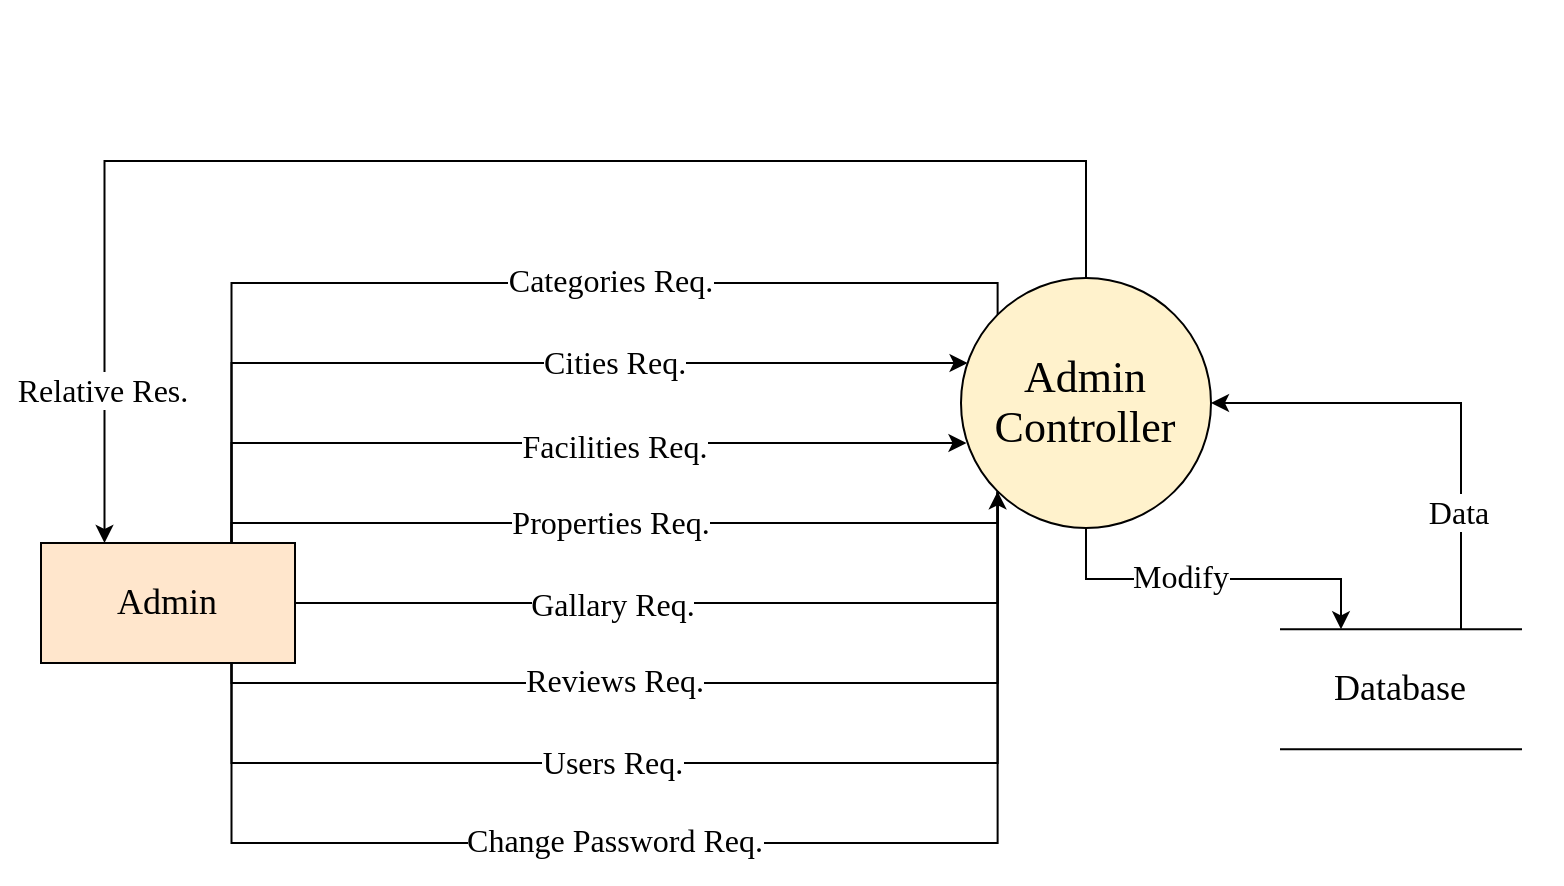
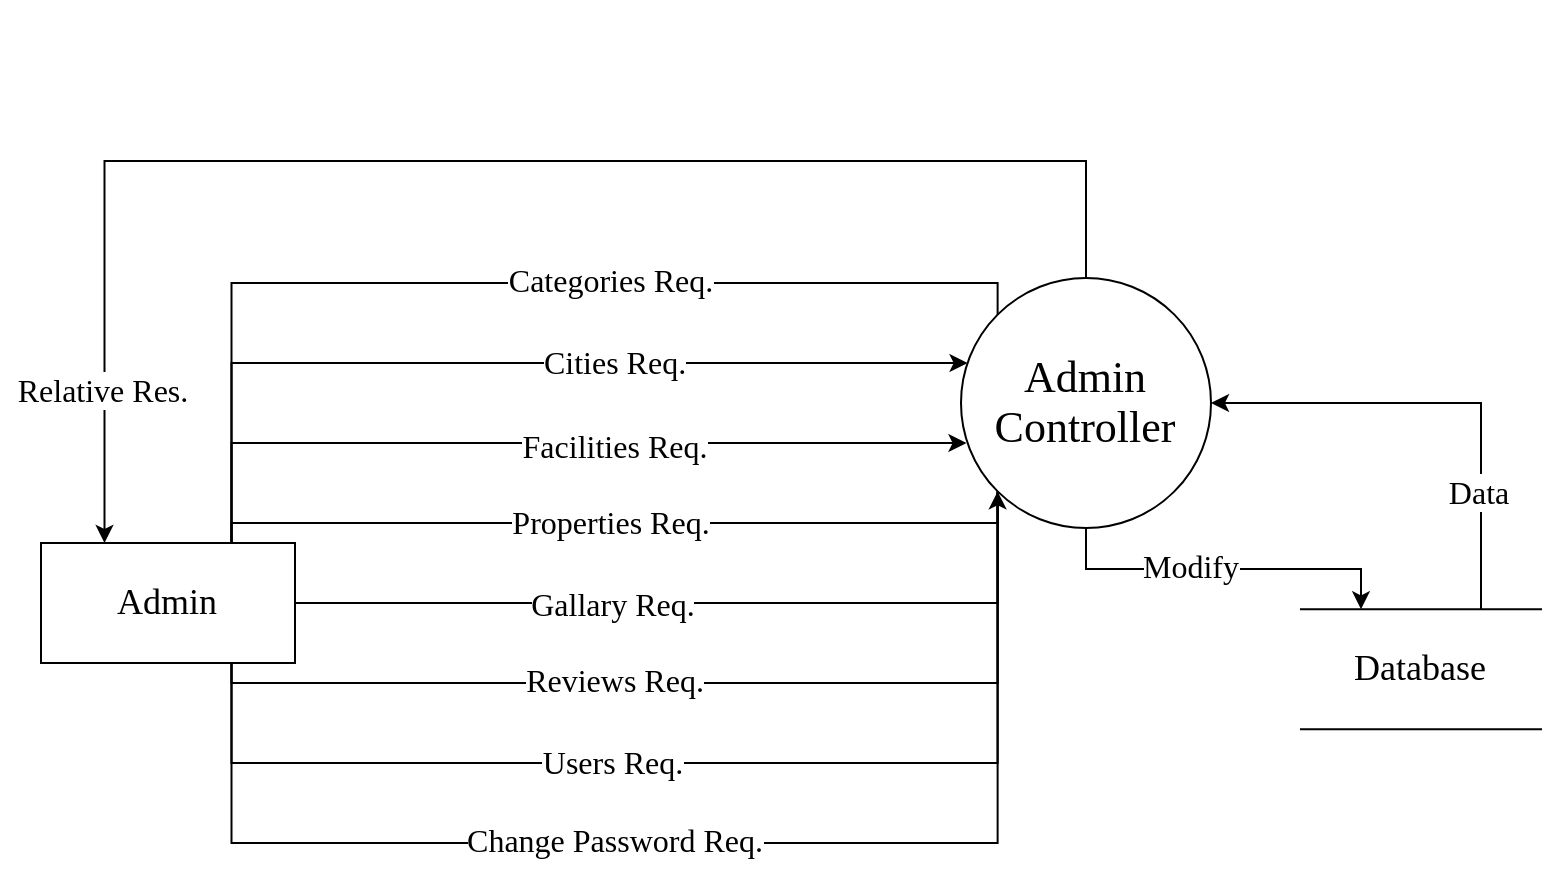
node "Admin Controller": fillcolor #fff2cc -> #ffffff
node "Admin": fillcolor #ffe6cc -> #ffffff
node "Database": moved (1401, 689) -> (1421, 669)
